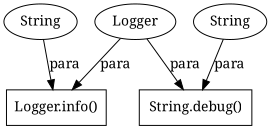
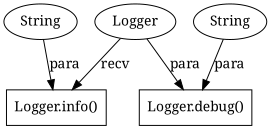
edge "Logger" -> "Logger.info()": label "para" -> "recv"
node "String.debug()": label "String.debug()" -> "Logger.debug()"
